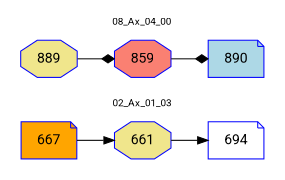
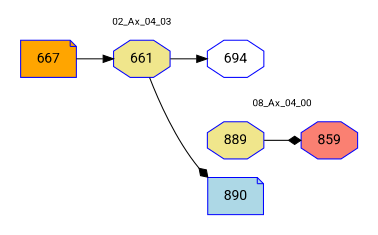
edge "859" -> "890": now "661" -> "890"
cluster "02_Ax_01_03": label "02_Ax_01_03" -> "02_Ax_04_03"
node "694": shape note -> octagon
